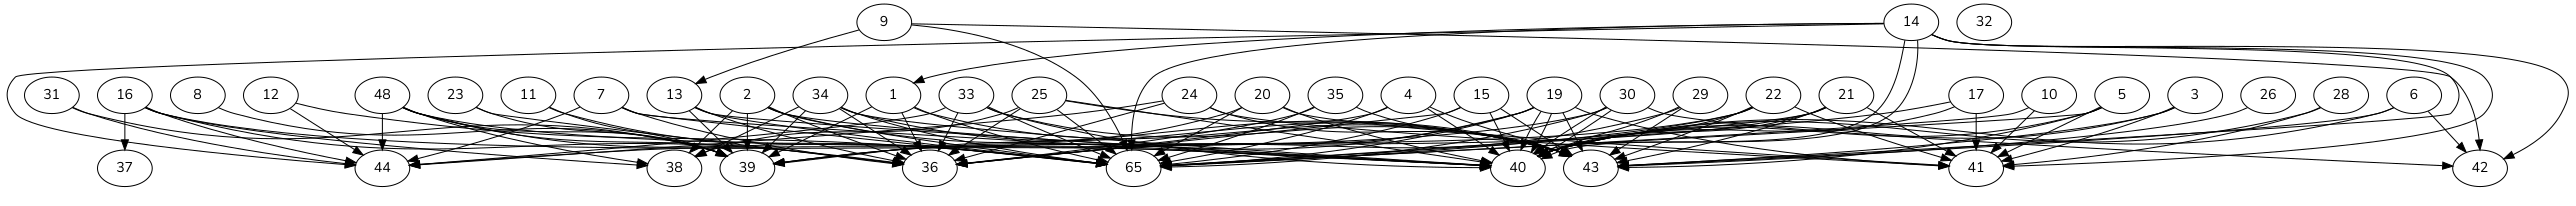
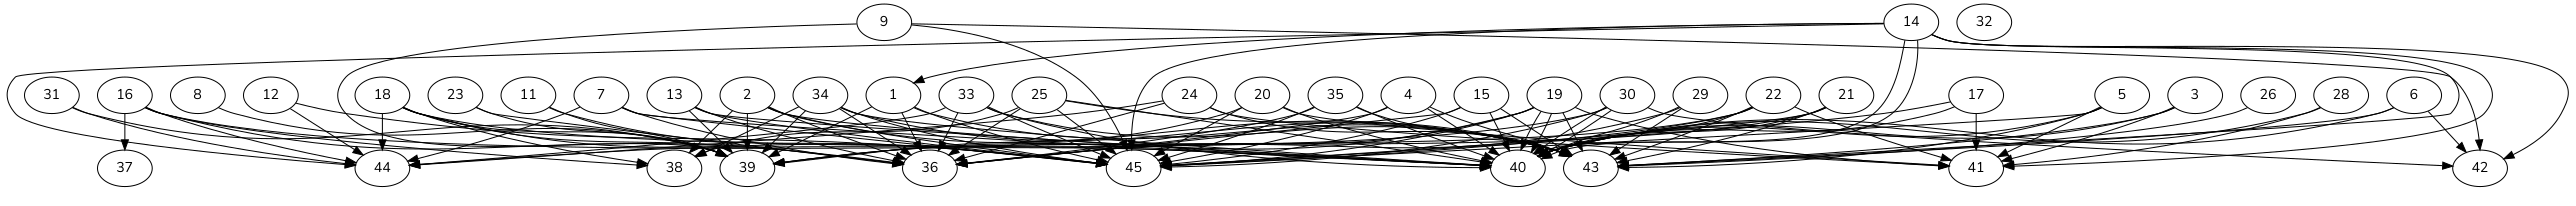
edge "9" -> "13": now "9" -> "39"
node "48": label "48" -> "18"
node "10": removed
edge "21" -> "41": removed
edge "35" -> "40": added
node "65": label "65" -> "45"
